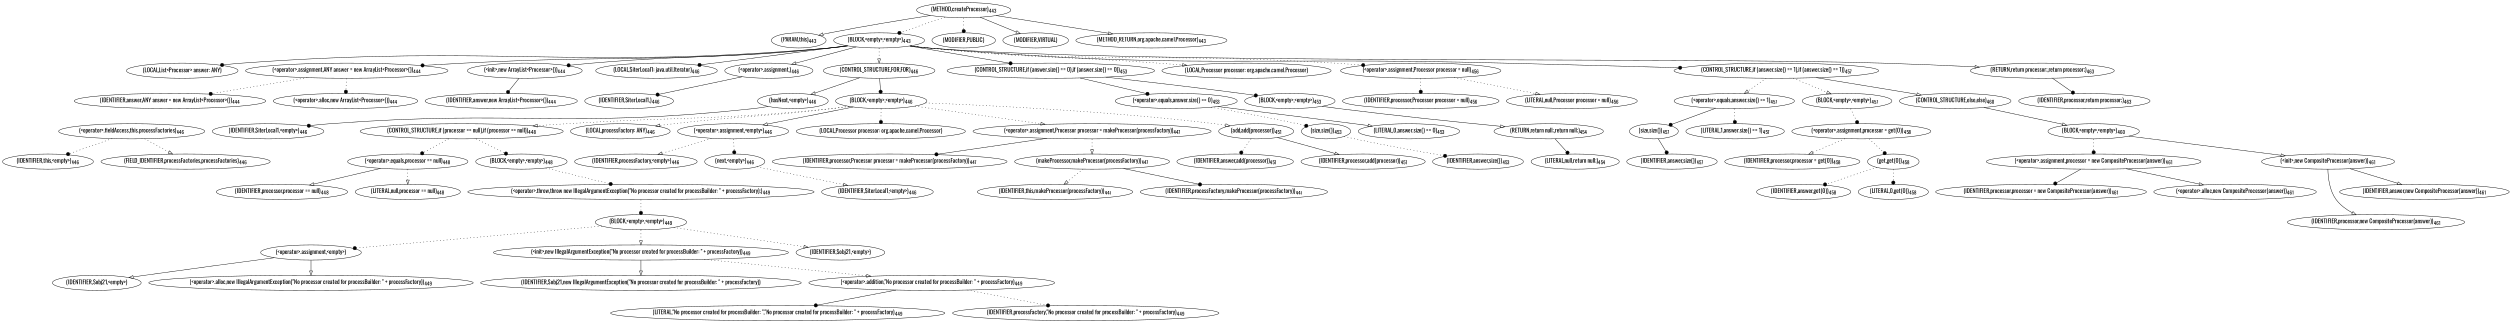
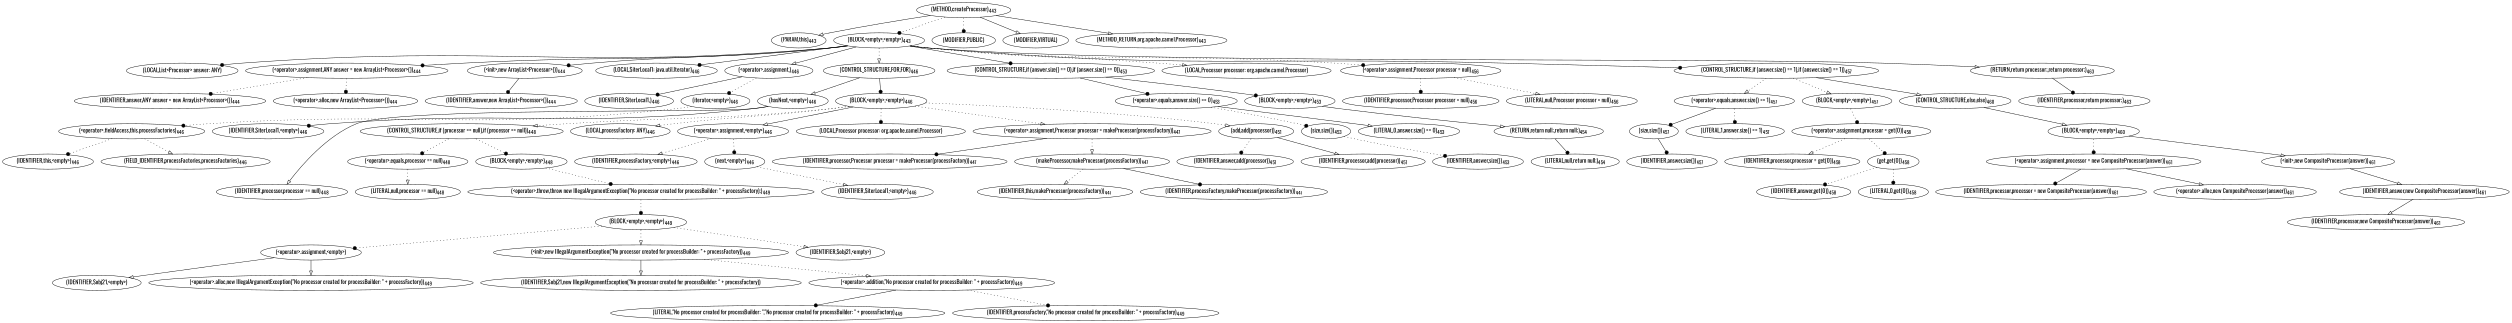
node "(iterator,<empty>)": added
edge "(<operator>.equals,processor == null)" -> "(IDENTIFIER,processor,processor == null)": now "(hasNext,<empty>)" -> "(IDENTIFIER,processor,processor == null)"
edge "(<init>,new CompositeProcessor(answer))" -> "(IDENTIFIER,processor,new CompositeProcessor(answer))": now "(IDENTIFIER,answer,new CompositeProcessor(answer))" -> "(IDENTIFIER,processor,new CompositeProcessor(answer))"
